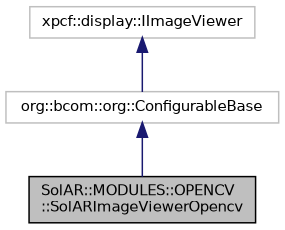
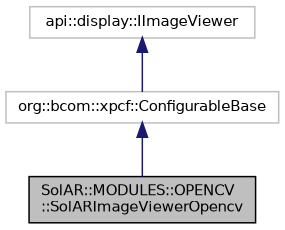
node "xpcf::display::IImageViewer": label "xpcf::display::IImageViewer" -> "api::display::IImageViewer"
node "org::bcom::org::ConfigurableBase": label "org::bcom::org::ConfigurableBase" -> "org::bcom::xpcf::ConfigurableBase"
